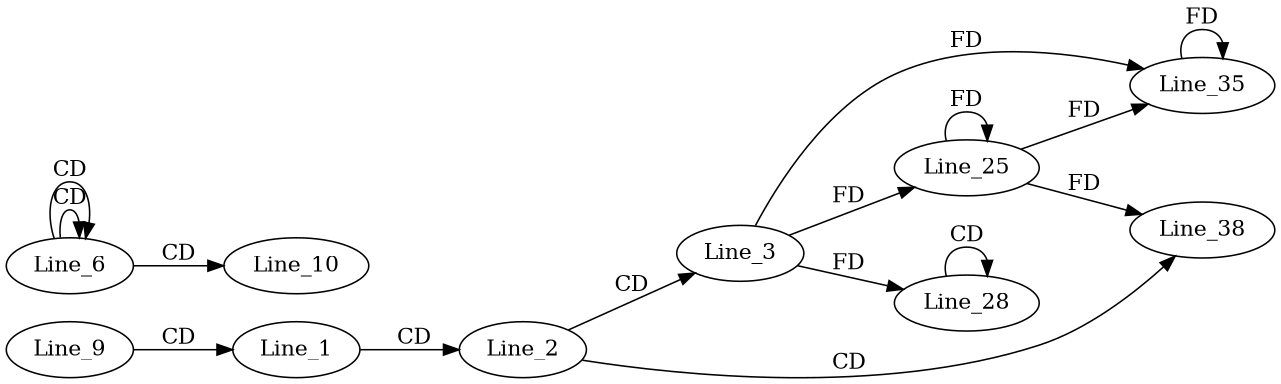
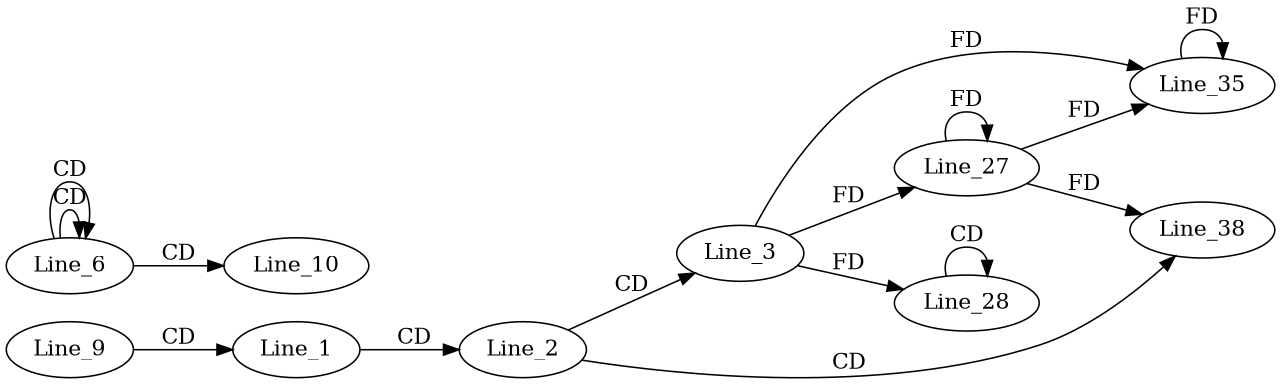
node "Line_25": label "Line_25" -> "Line_27"
